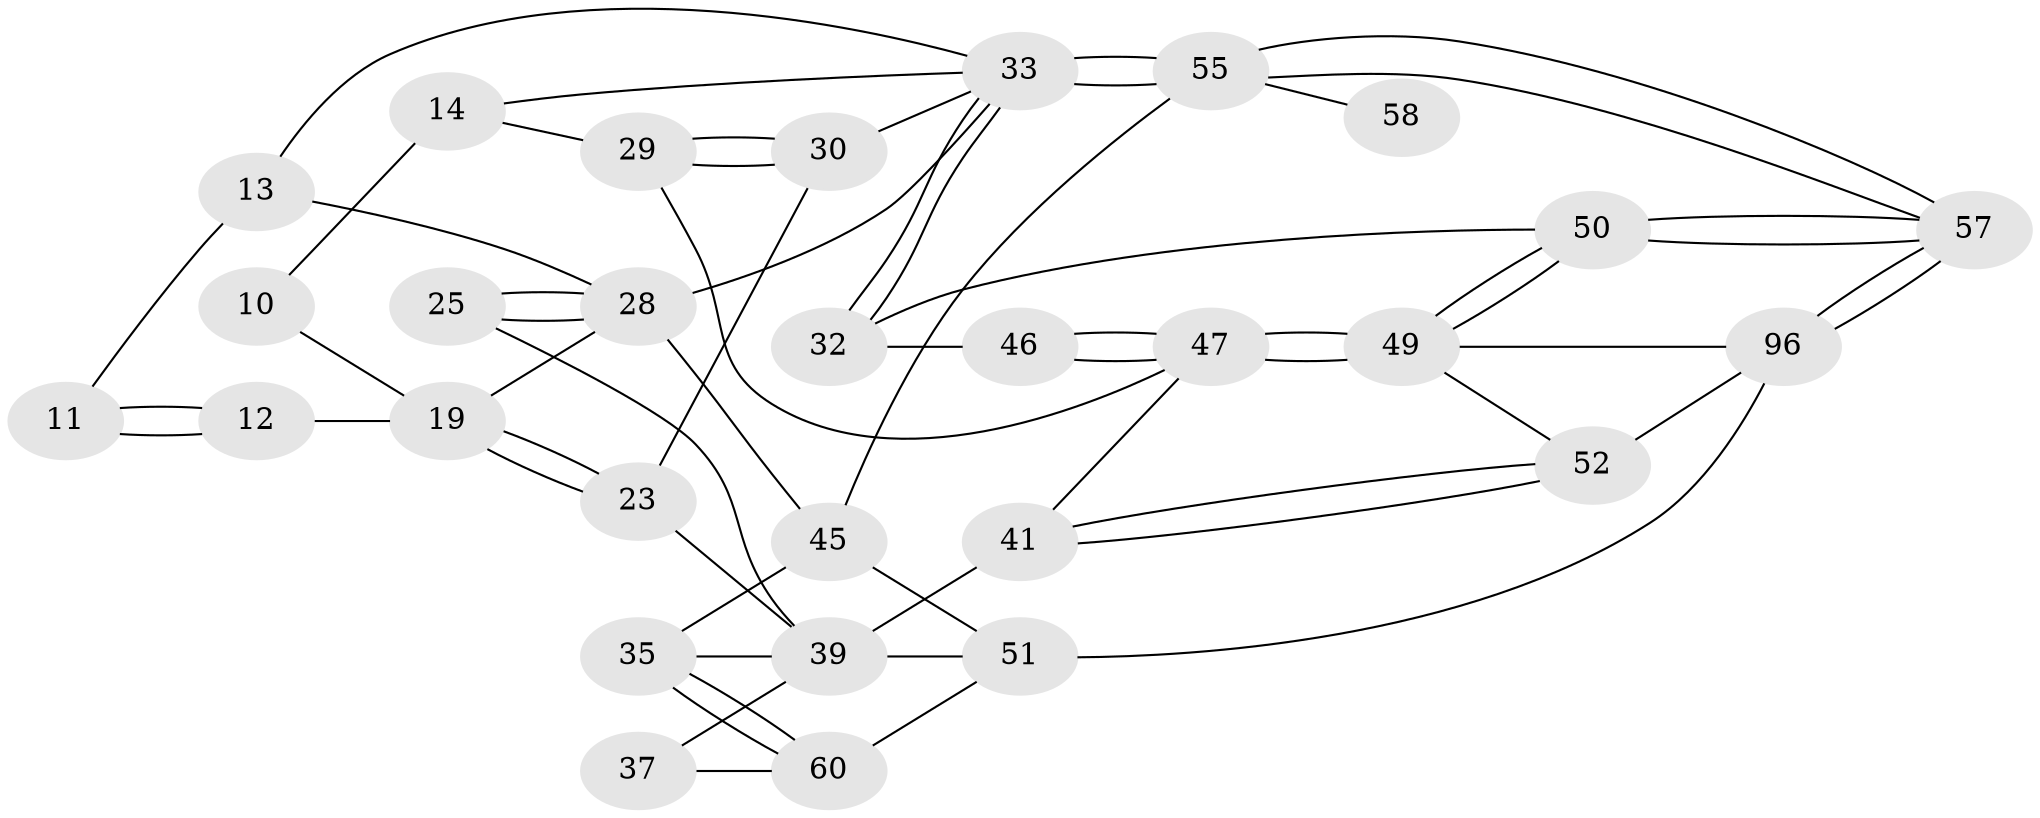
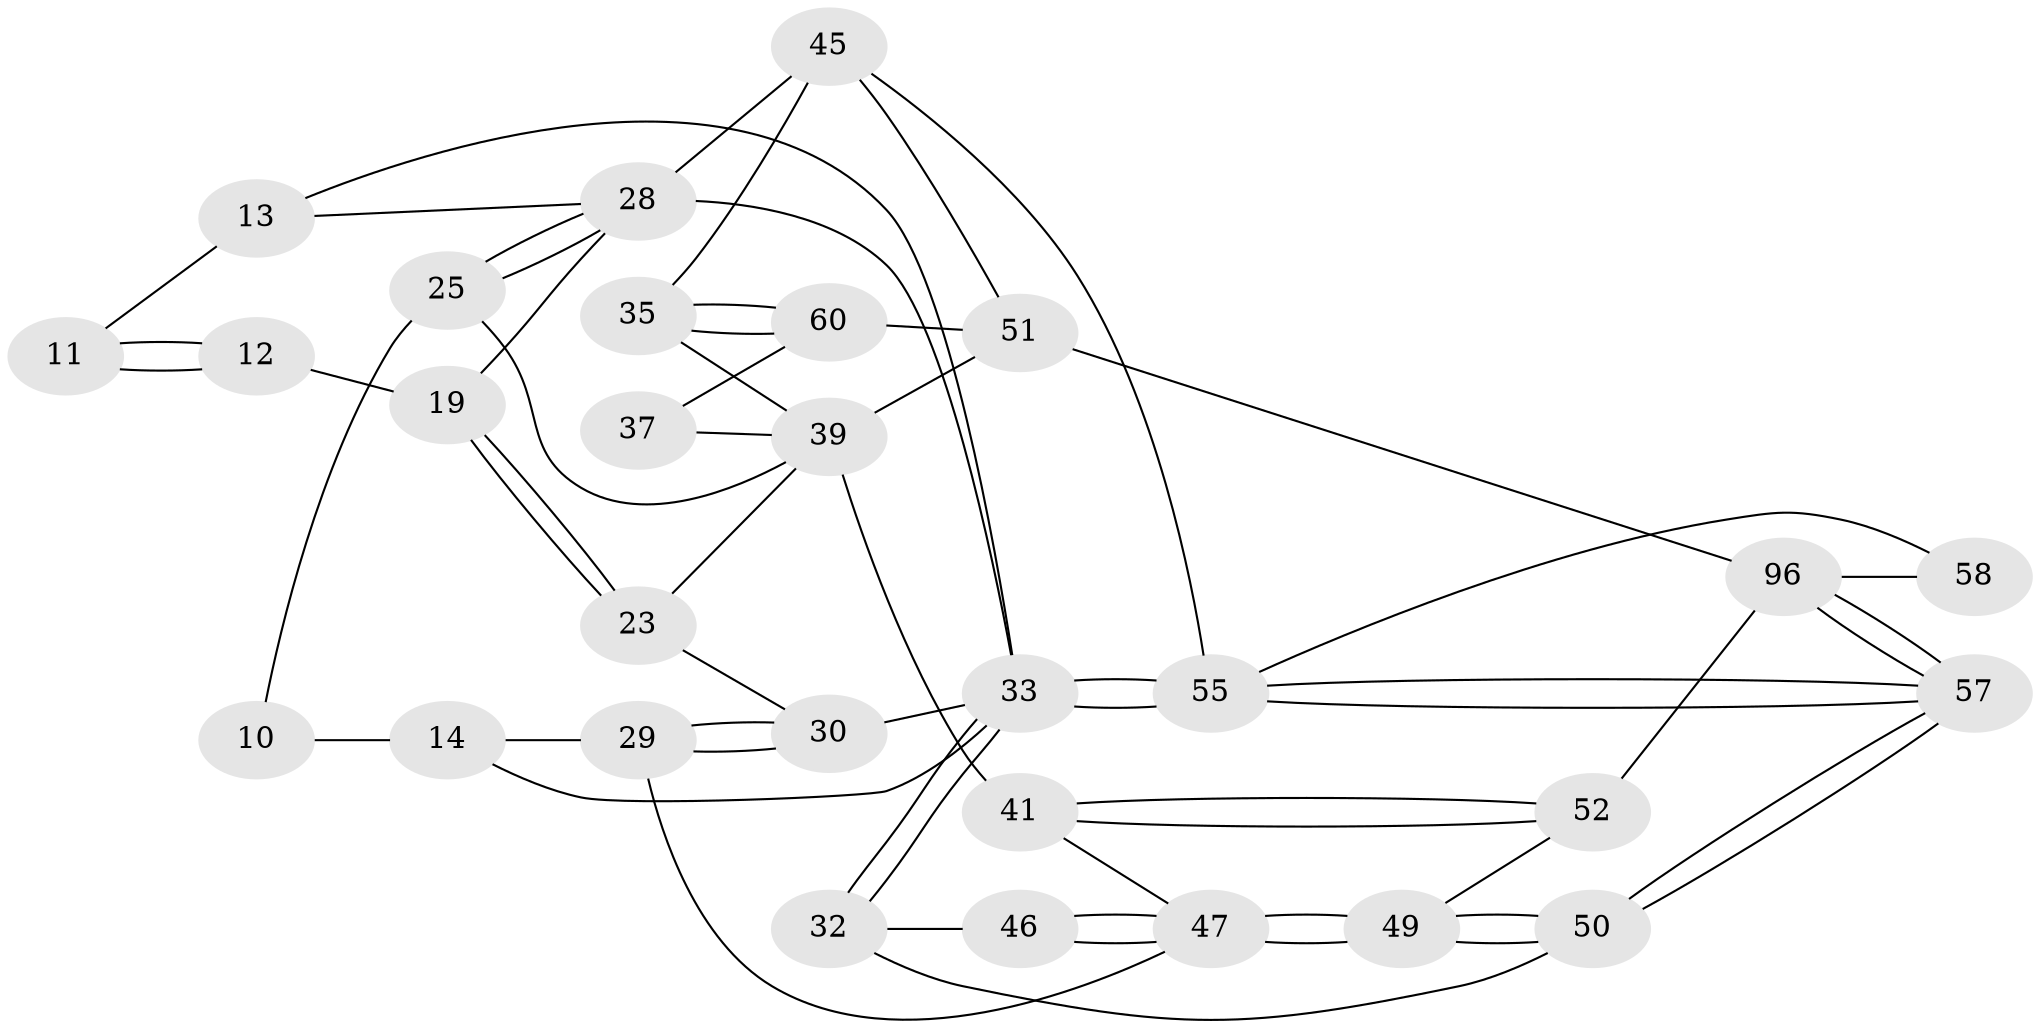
edge "49" -- "96": now "58" -- "96"
edge "10" -- "19": now "10" -- "25"
